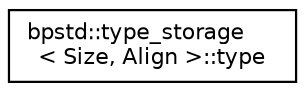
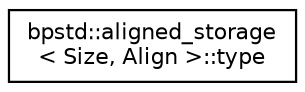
node "bpstd::type_storage < Size, Align >::type": label "bpstd::type_storage < Size, Align >::type" -> "bpstd::aligned_storage < Size, Align >::type"
